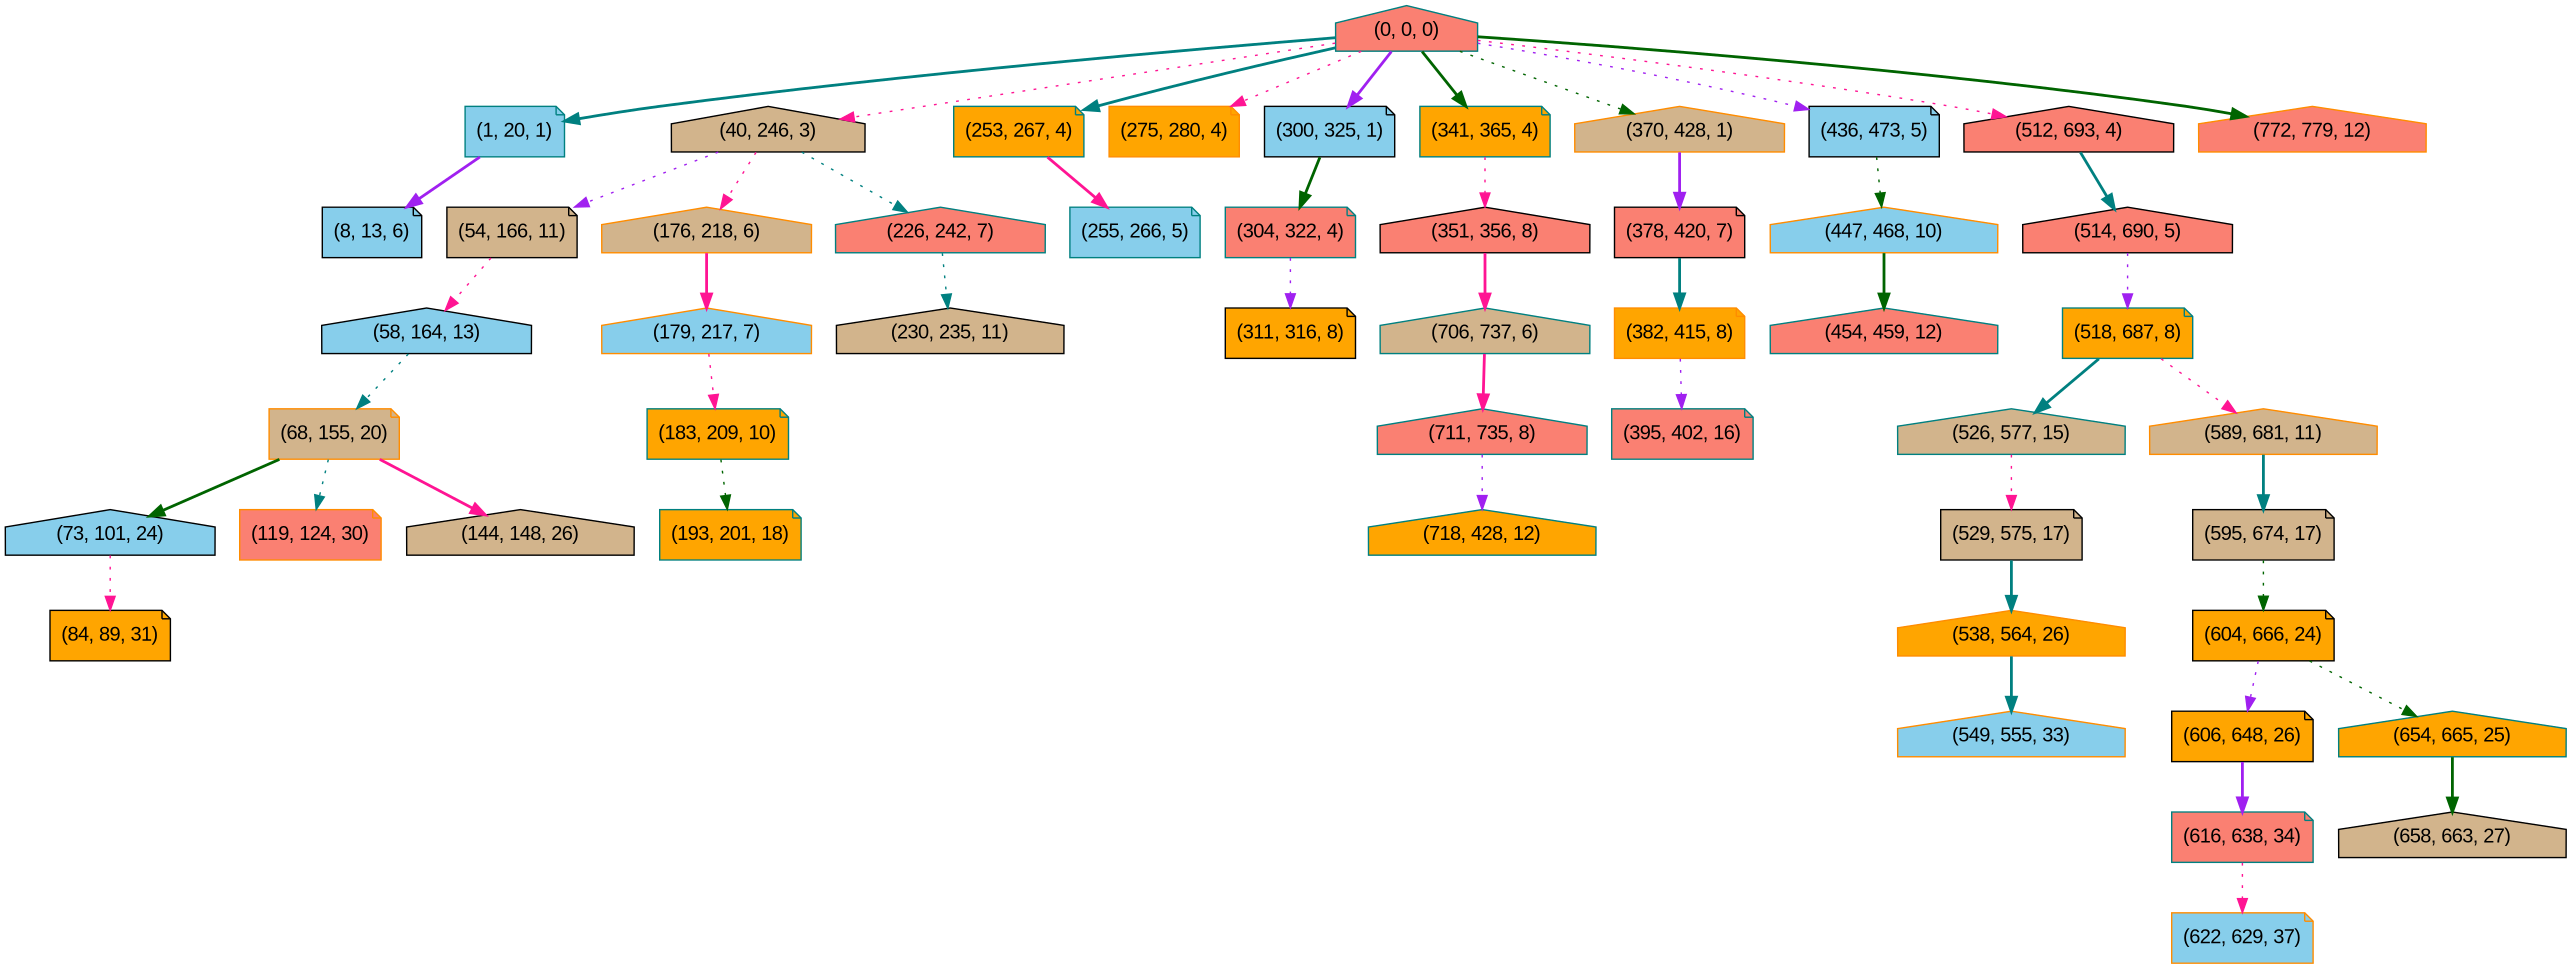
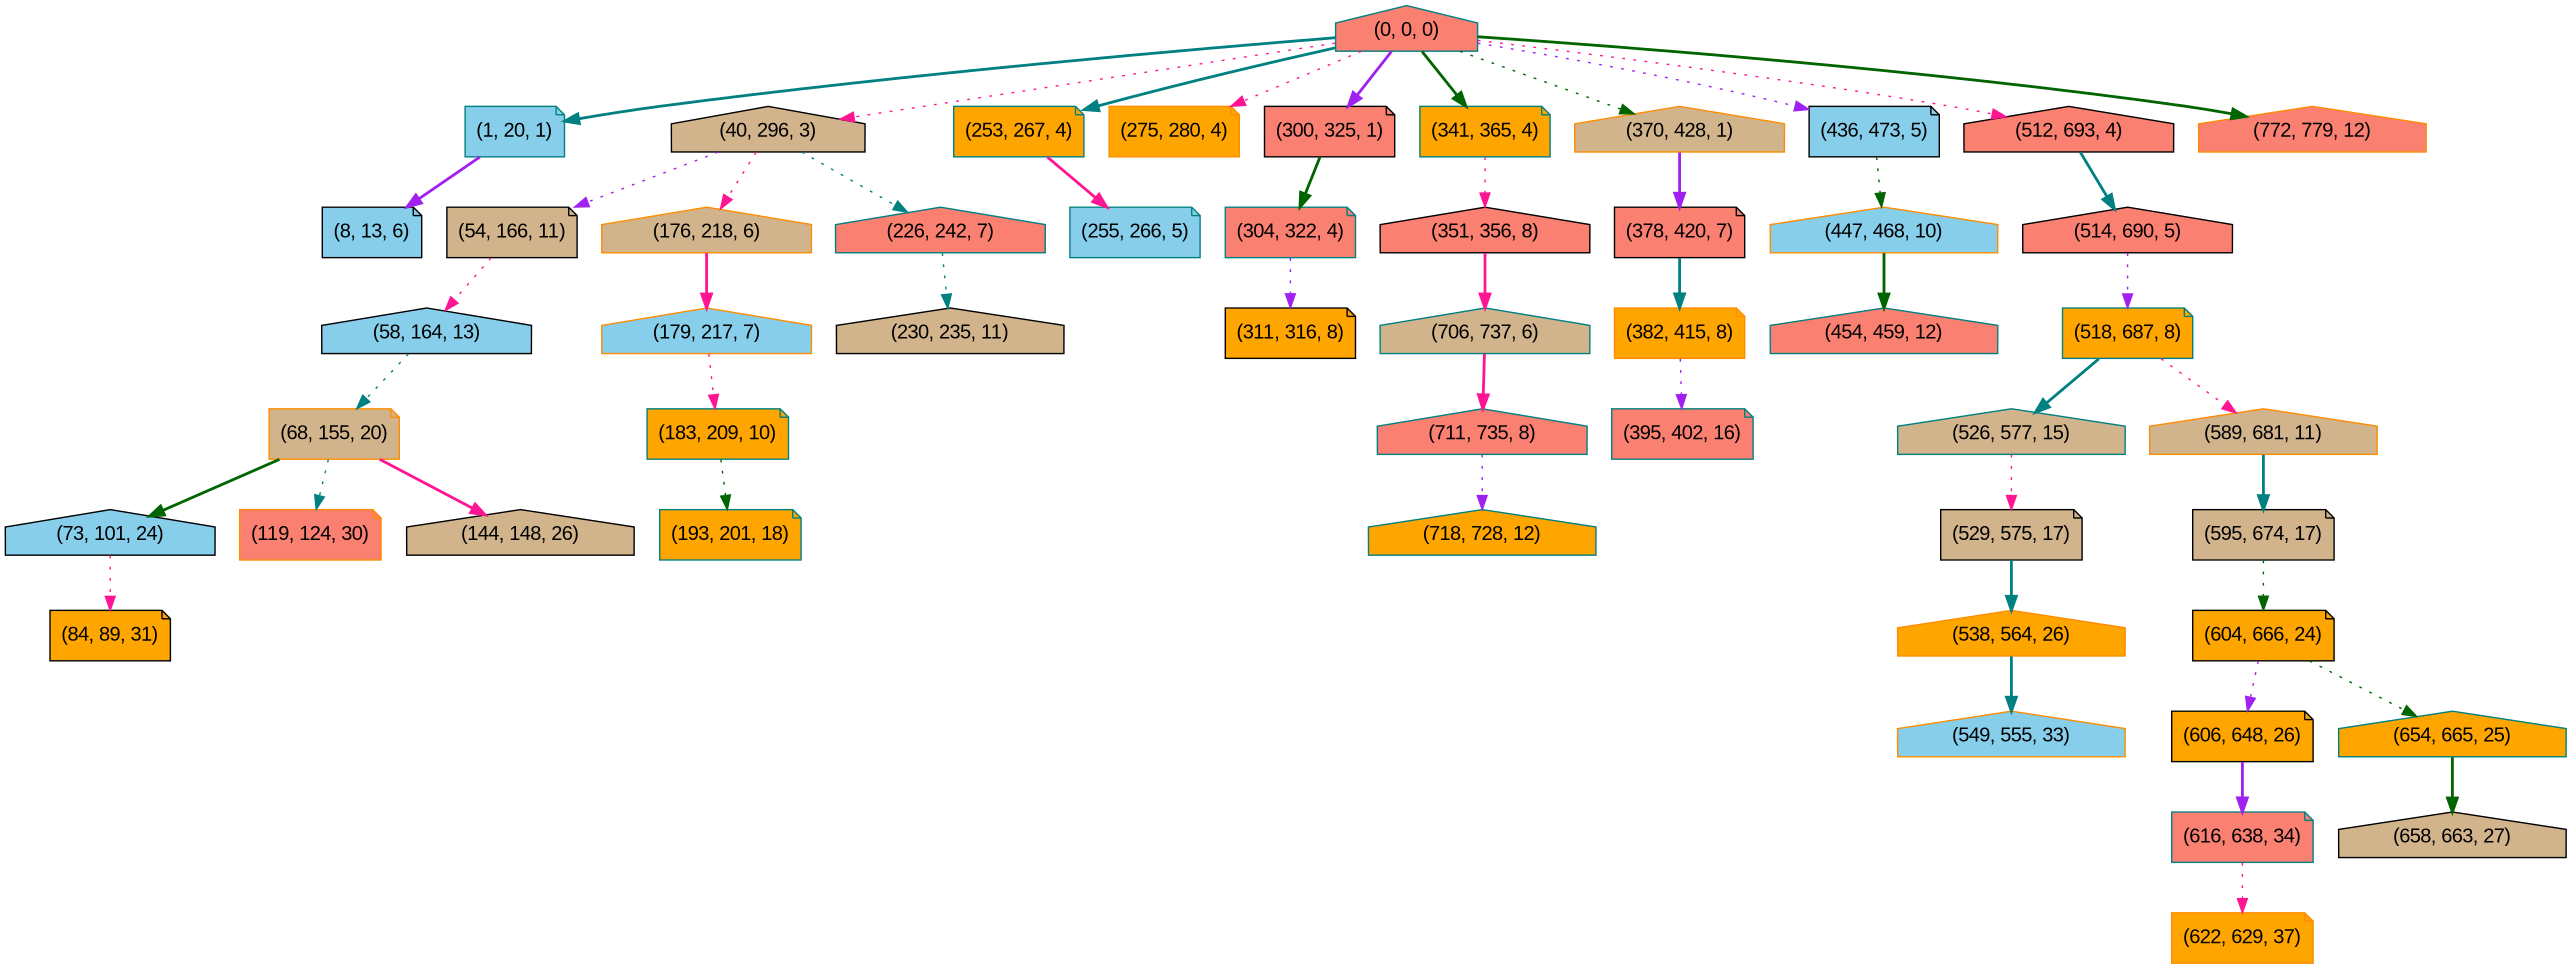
node "(40, 246, 3)": label "(40, 246, 3)" -> "(40, 296, 3)"
node "(300, 325, 1)": fillcolor skyblue -> salmon
node "(718, 428, 12)": label "(718, 428, 12)" -> "(718, 728, 12)"
node "(622, 629, 37)": fillcolor skyblue -> orange
